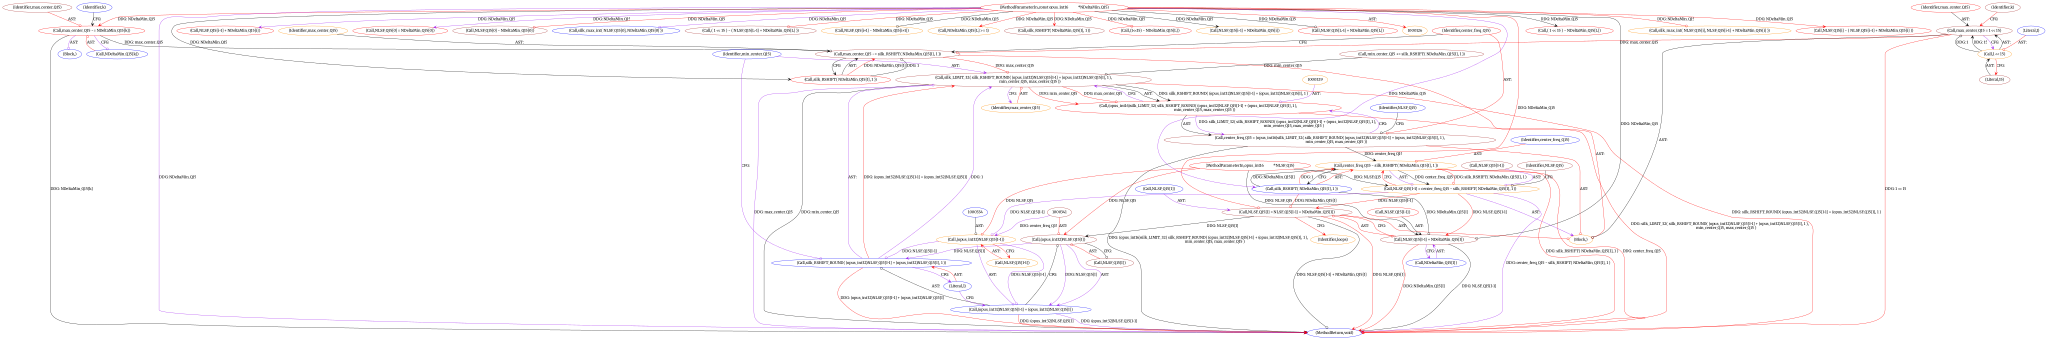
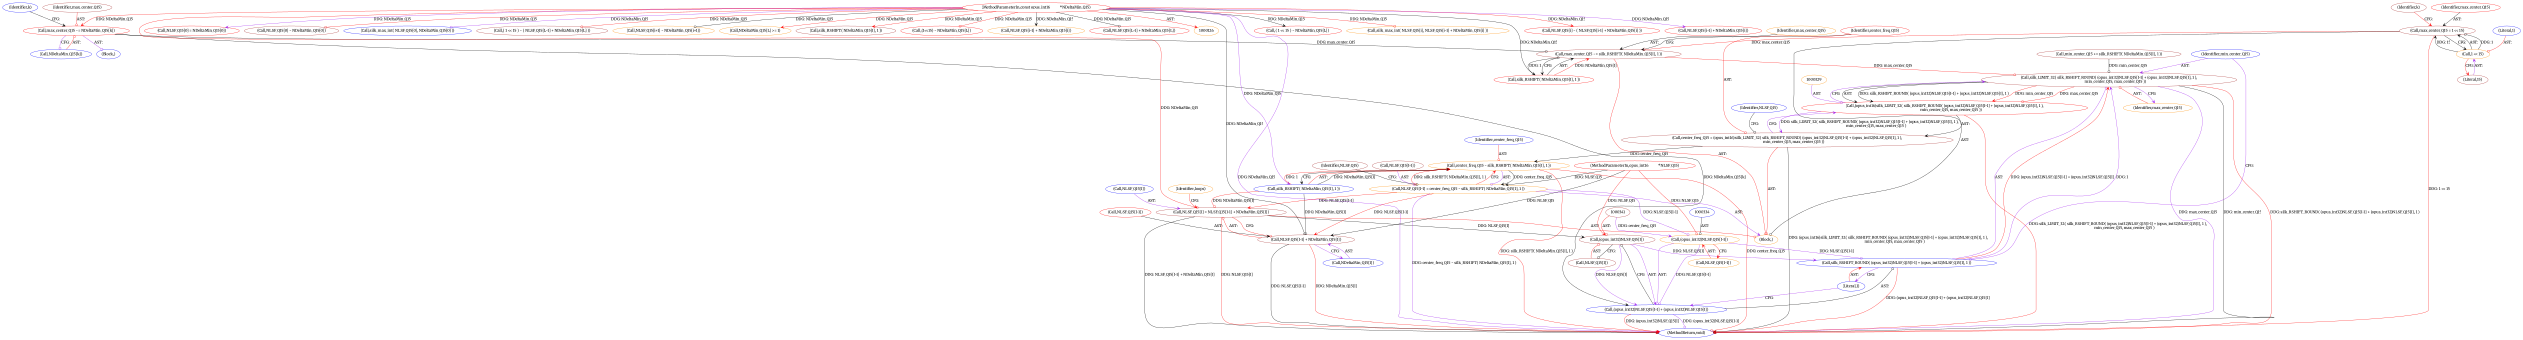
edge "(Call,max_center_Q15 = 1 << 15)" -> "(Call,1 << 15)": color purple -> black
edge "(Literal,15)" -> "(Call,1 << 15)": color black -> purple
edge "(Call,NLSF_Q15[I] = NLSF_Q15[I-1] + NDeltaMin_Q15[I])" -> "(Identifier,loops)": reversed
edge "(Call,max_center_Q15 -= NDeltaMin_Q15[k])" -> "(MethodReturn,void)": now "(Call,max_center_Q15 -= NDeltaMin_Q15[k])" -> "(Call,(opus_int32)NLSF_Q15[I-1] + (opus_int32)NLSF_Q15[I])"
